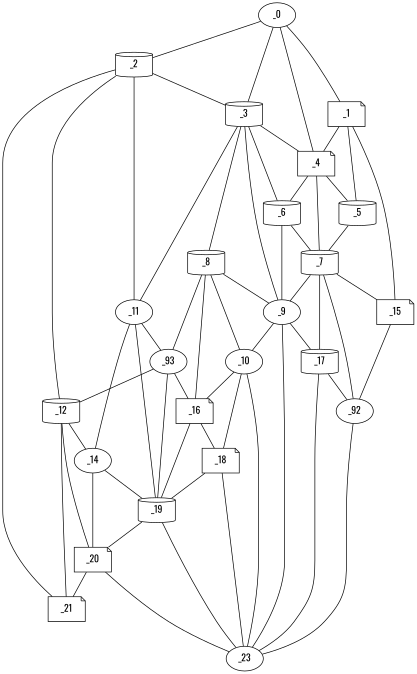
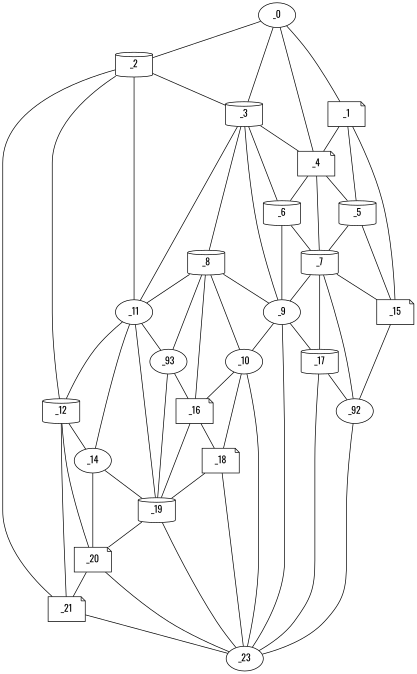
edge "_5" -- "_15": added
edge "_8" -- "_11": added
edge "_93" -- "_12": now "_11" -- "_12"
edge "_21" -- "_23": added
